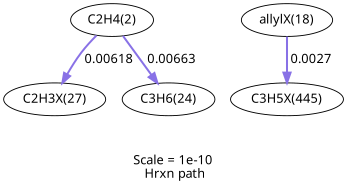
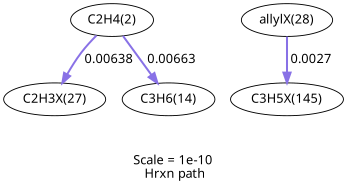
node "allylX(18)": label "allylX(18)" -> "allylX(28)"
edge "C2H4(2)" -> "C2H3X(27)": label " 0.00618" -> " 0.00638"
node "C3H6(24)": label "C3H6(24)" -> "C3H6(14)"
node "C3H5X(445)": label "C3H5X(445)" -> "C3H5X(145)"
